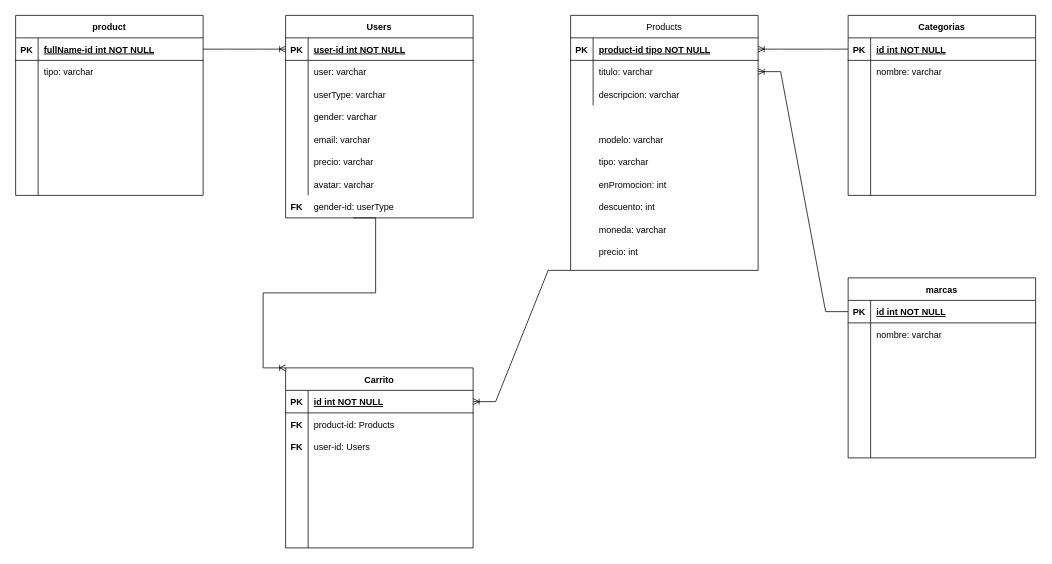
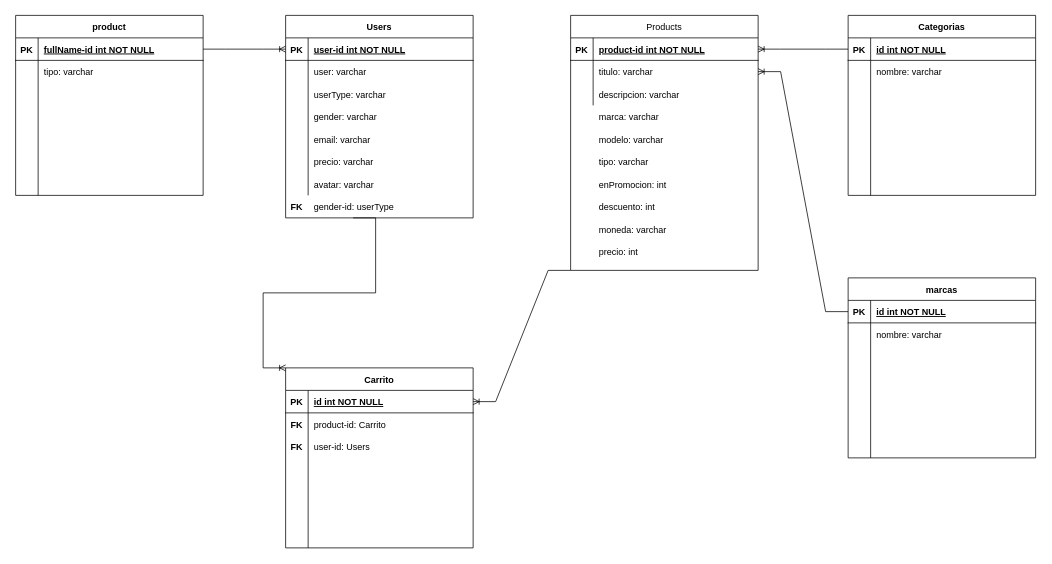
node "product-id tipo NOT NULL": label "product-id tipo NOT NULL" -> "product-id int NOT NULL"
node "marca: varchar": added
node "product-id: Products": label "product-id: Products" -> "product-id: Carrito"
